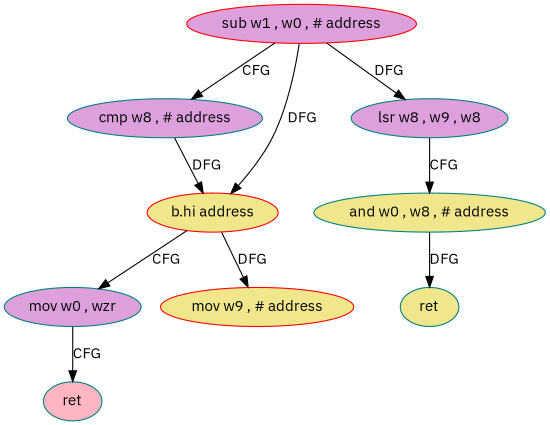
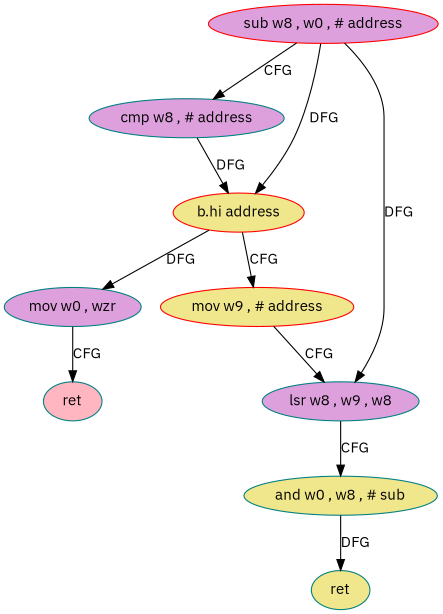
node "sub w1 , w0 , # address": label "sub w1 , w0 , # address" -> "sub w8 , w0 , # address"
node "and w0 , w8 , # address": label "and w0 , w8 , # address" -> "and w0 , w8 , # sub"
edge "b.hi address" -> "mov w0 , wzr": label "CFG" -> "DFG"
edge "b.hi address" -> "mov w9 , # address": label "DFG" -> "CFG"
edge "mov w9 , # address" -> "lsr w8 , w9 , w8": added, label "CFG"
